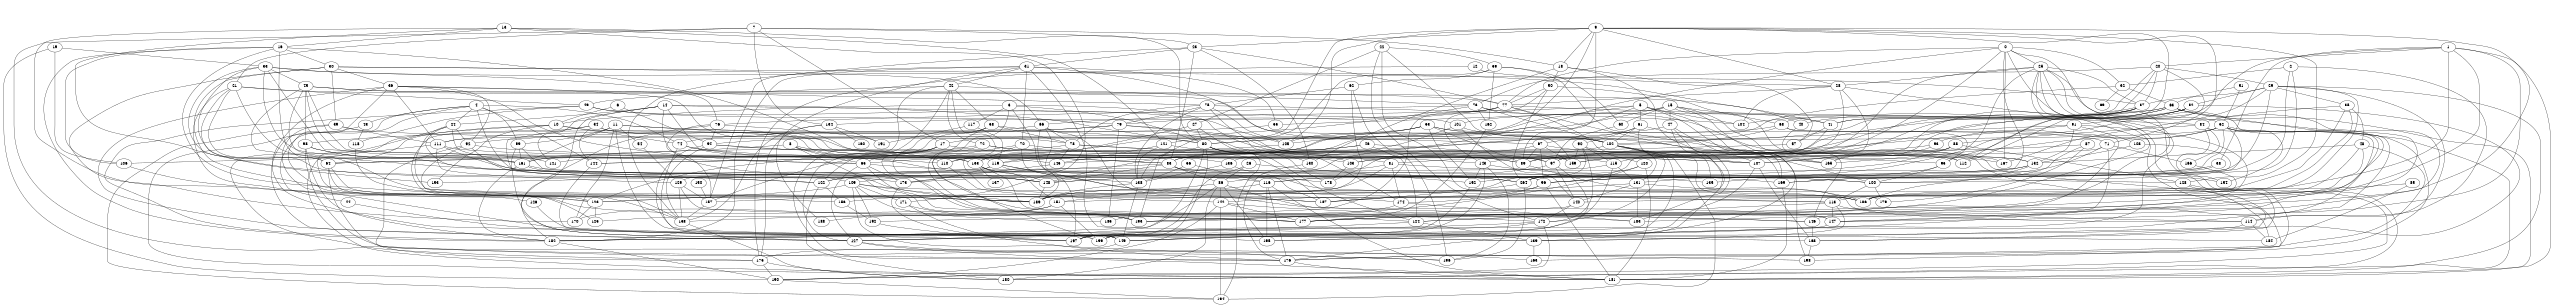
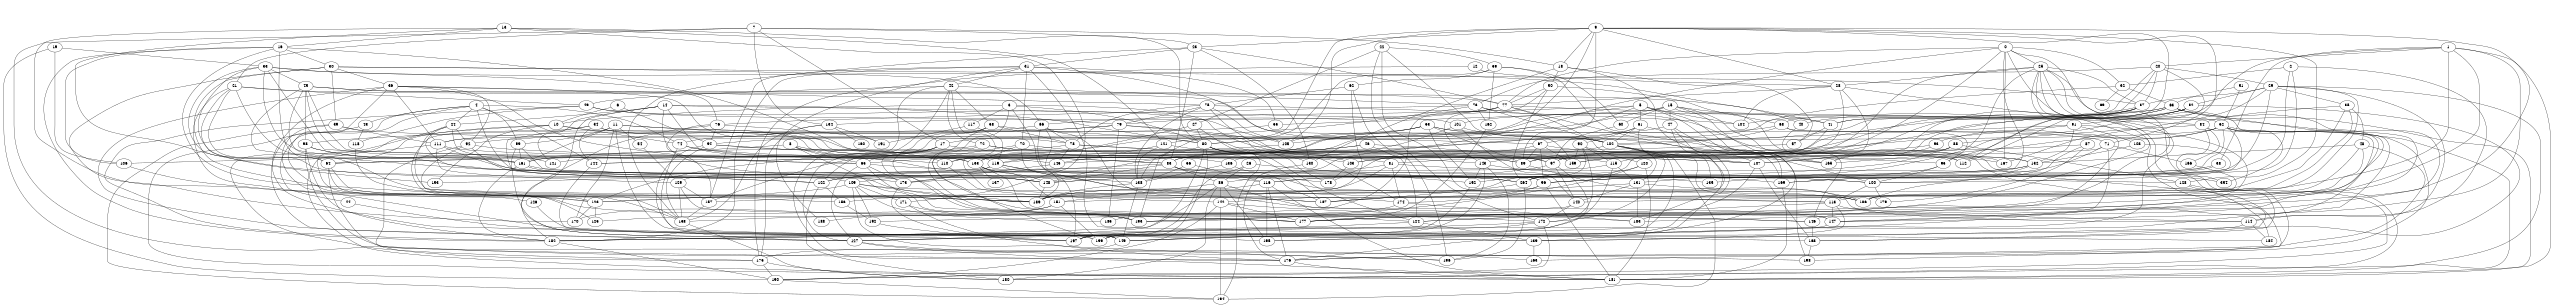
node "150": removed
node "154": label "154" -> "354"
node "85": removed
